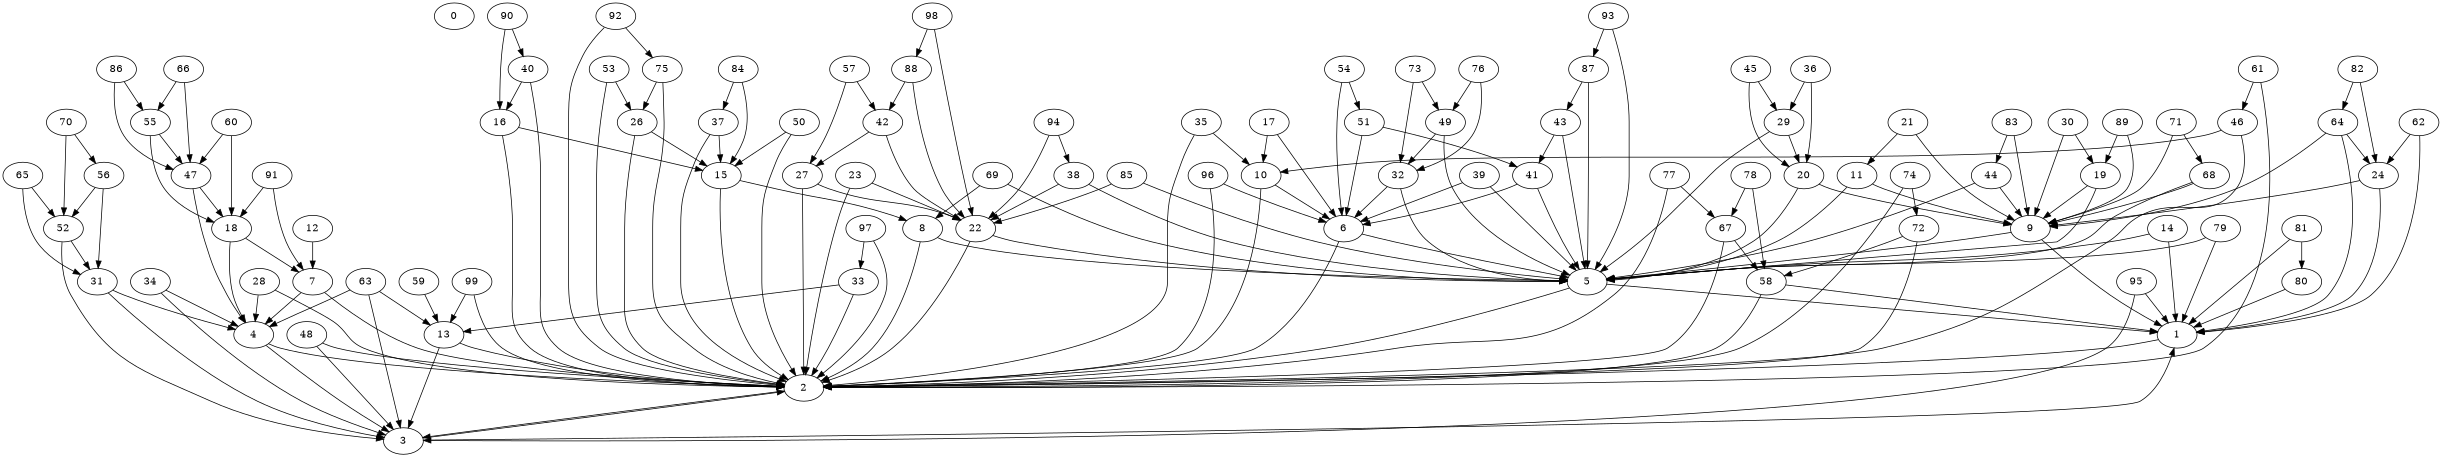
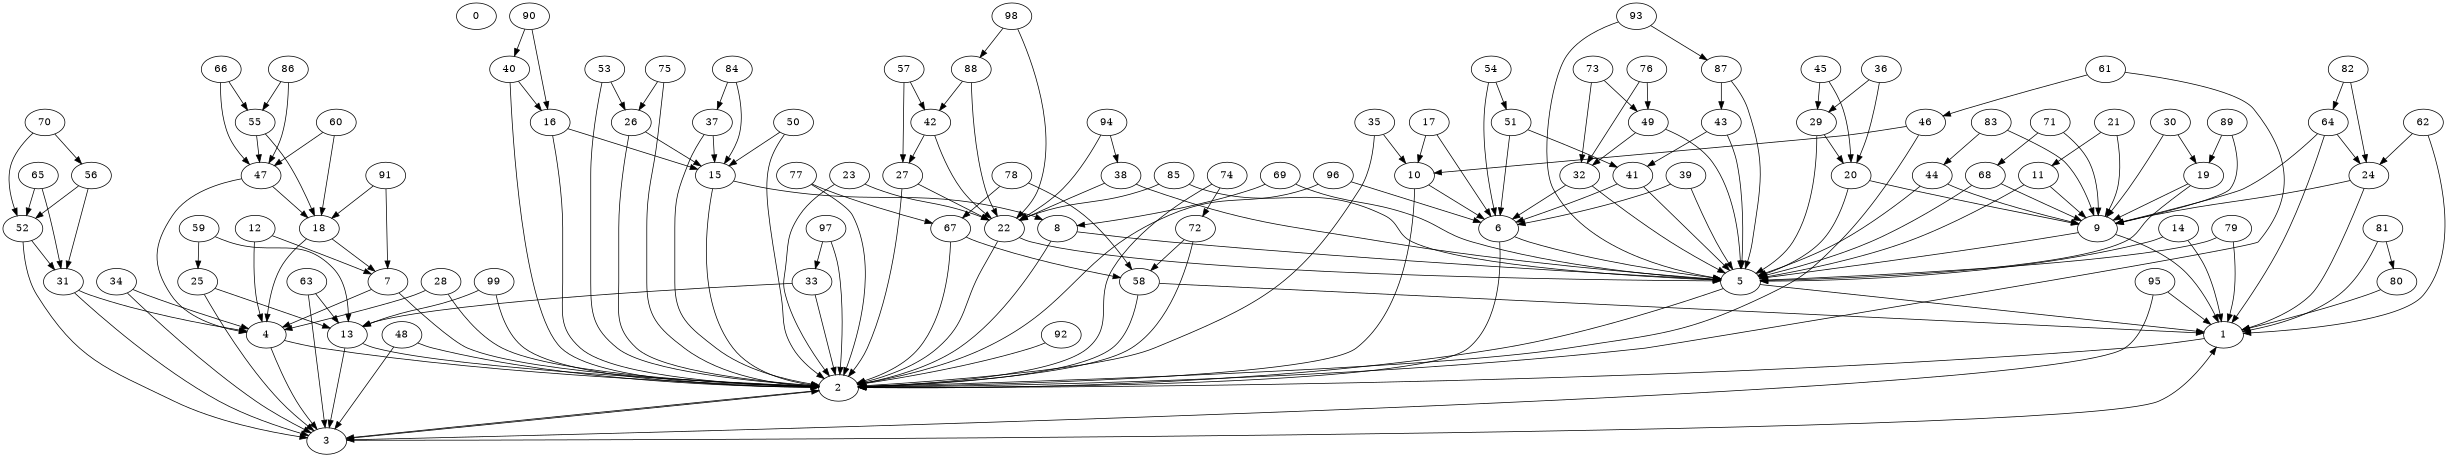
edge "92" -> "75": removed
node "25": added
edge "63" -> "4": now "12" -> "4"
